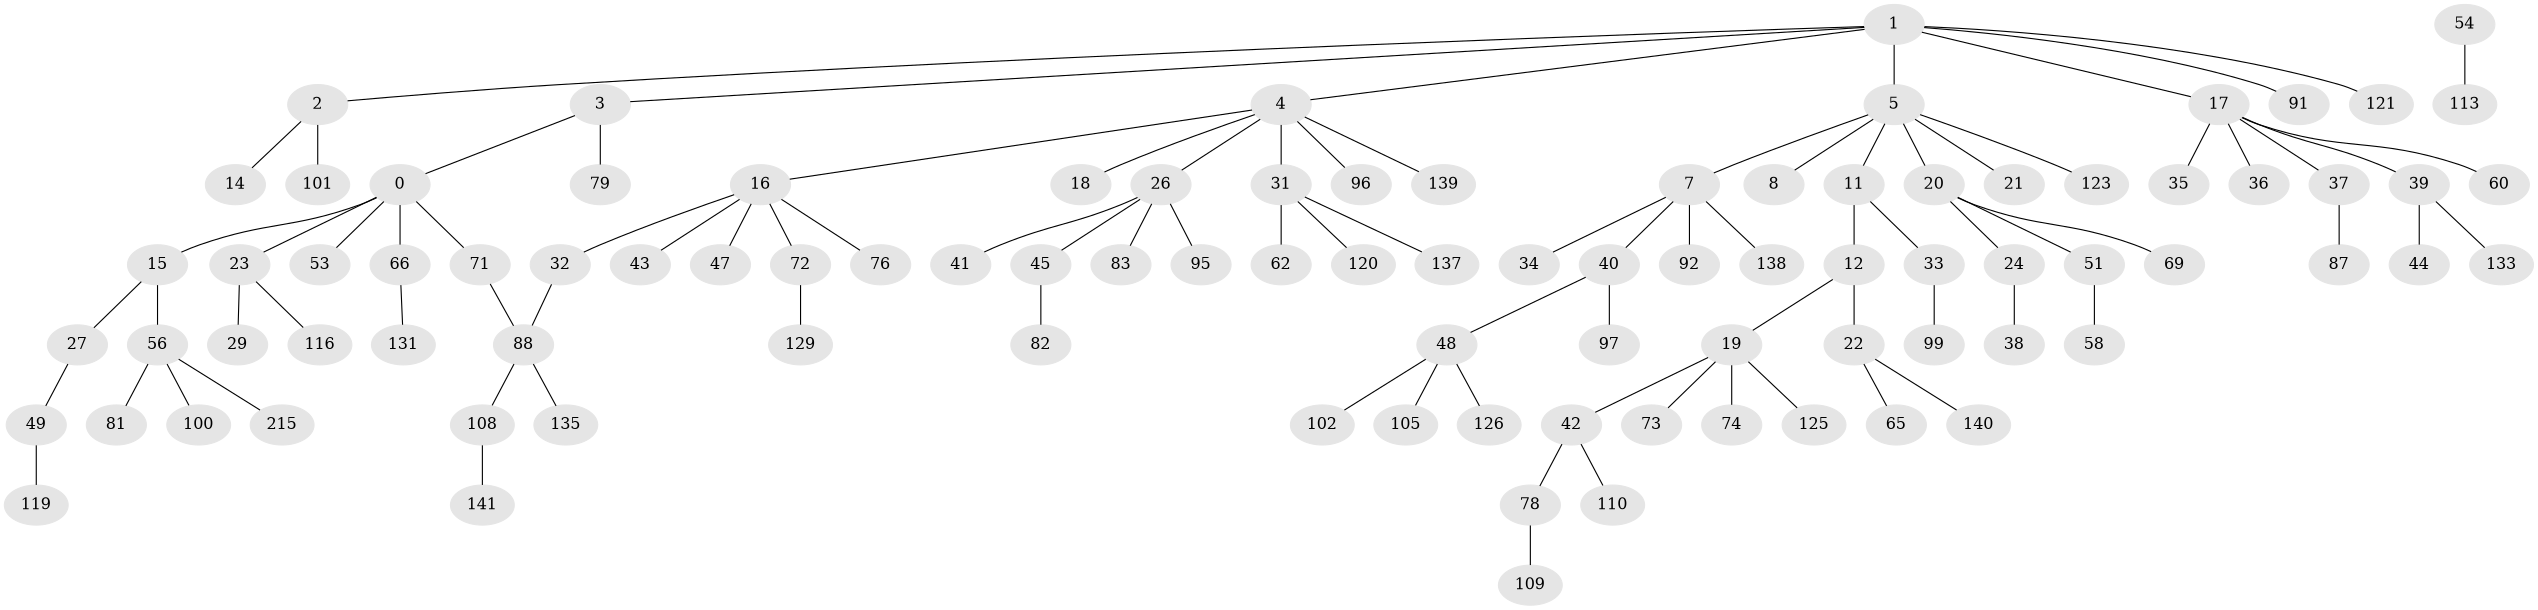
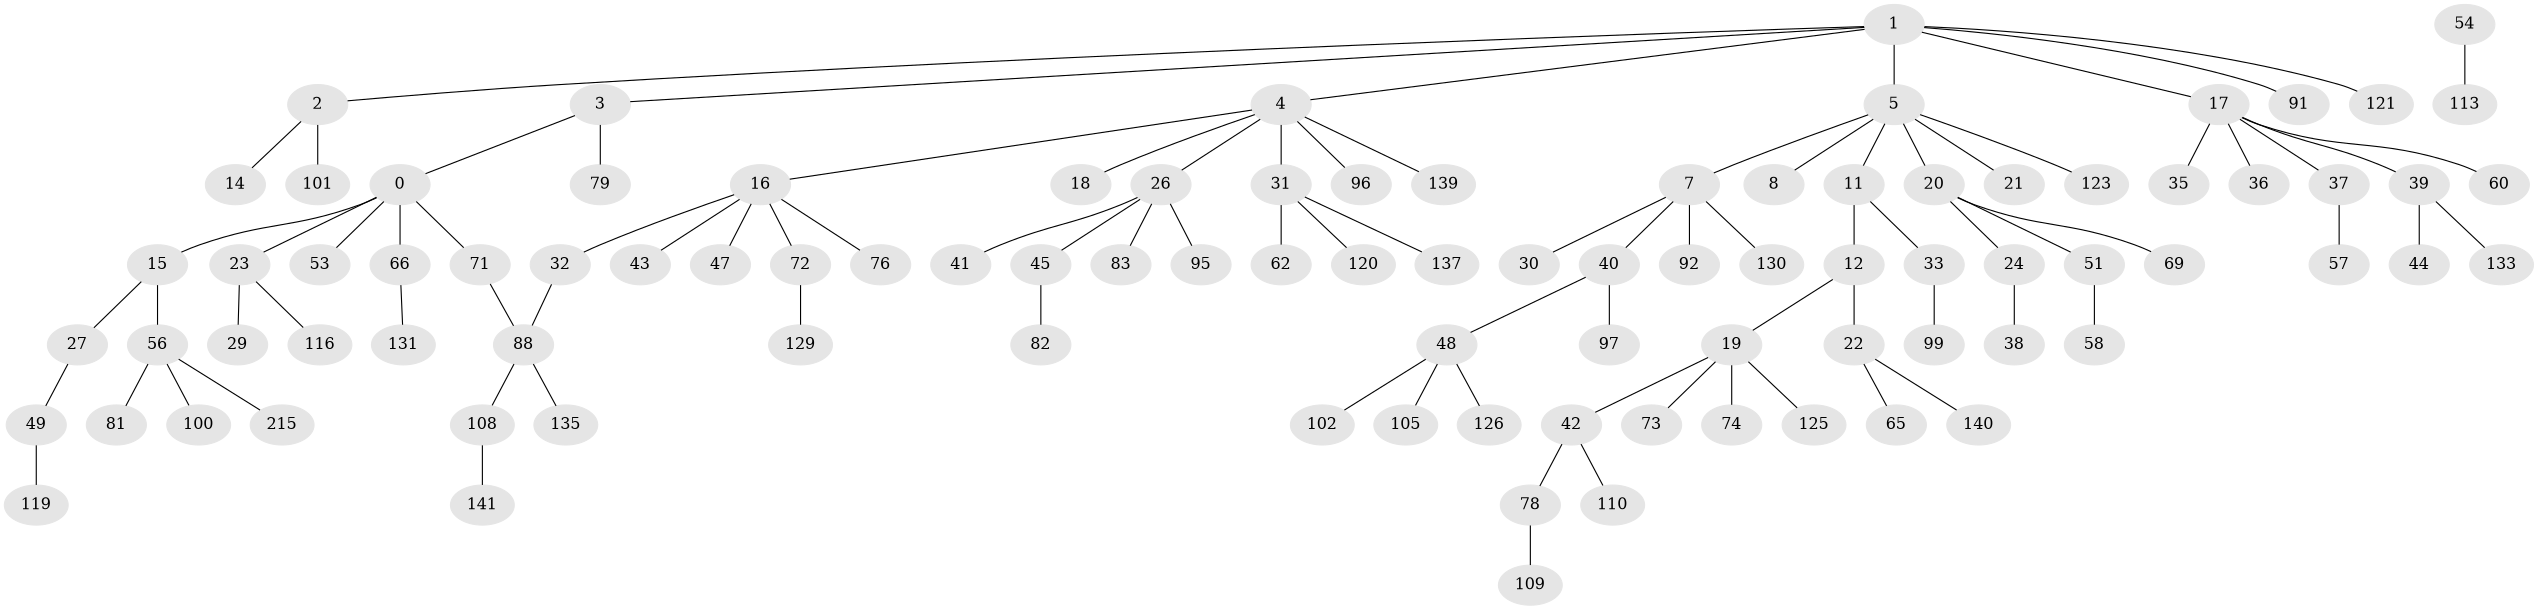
node "34": label "34" -> "30"
node "138": label "138" -> "130"
node "87": label "87" -> "57"
